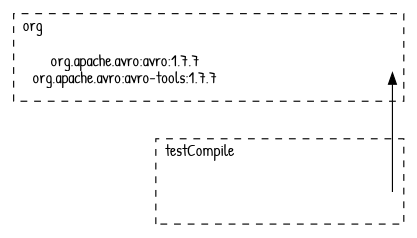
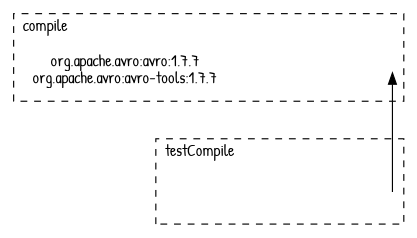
cluster "org": label "org" -> "compile"
